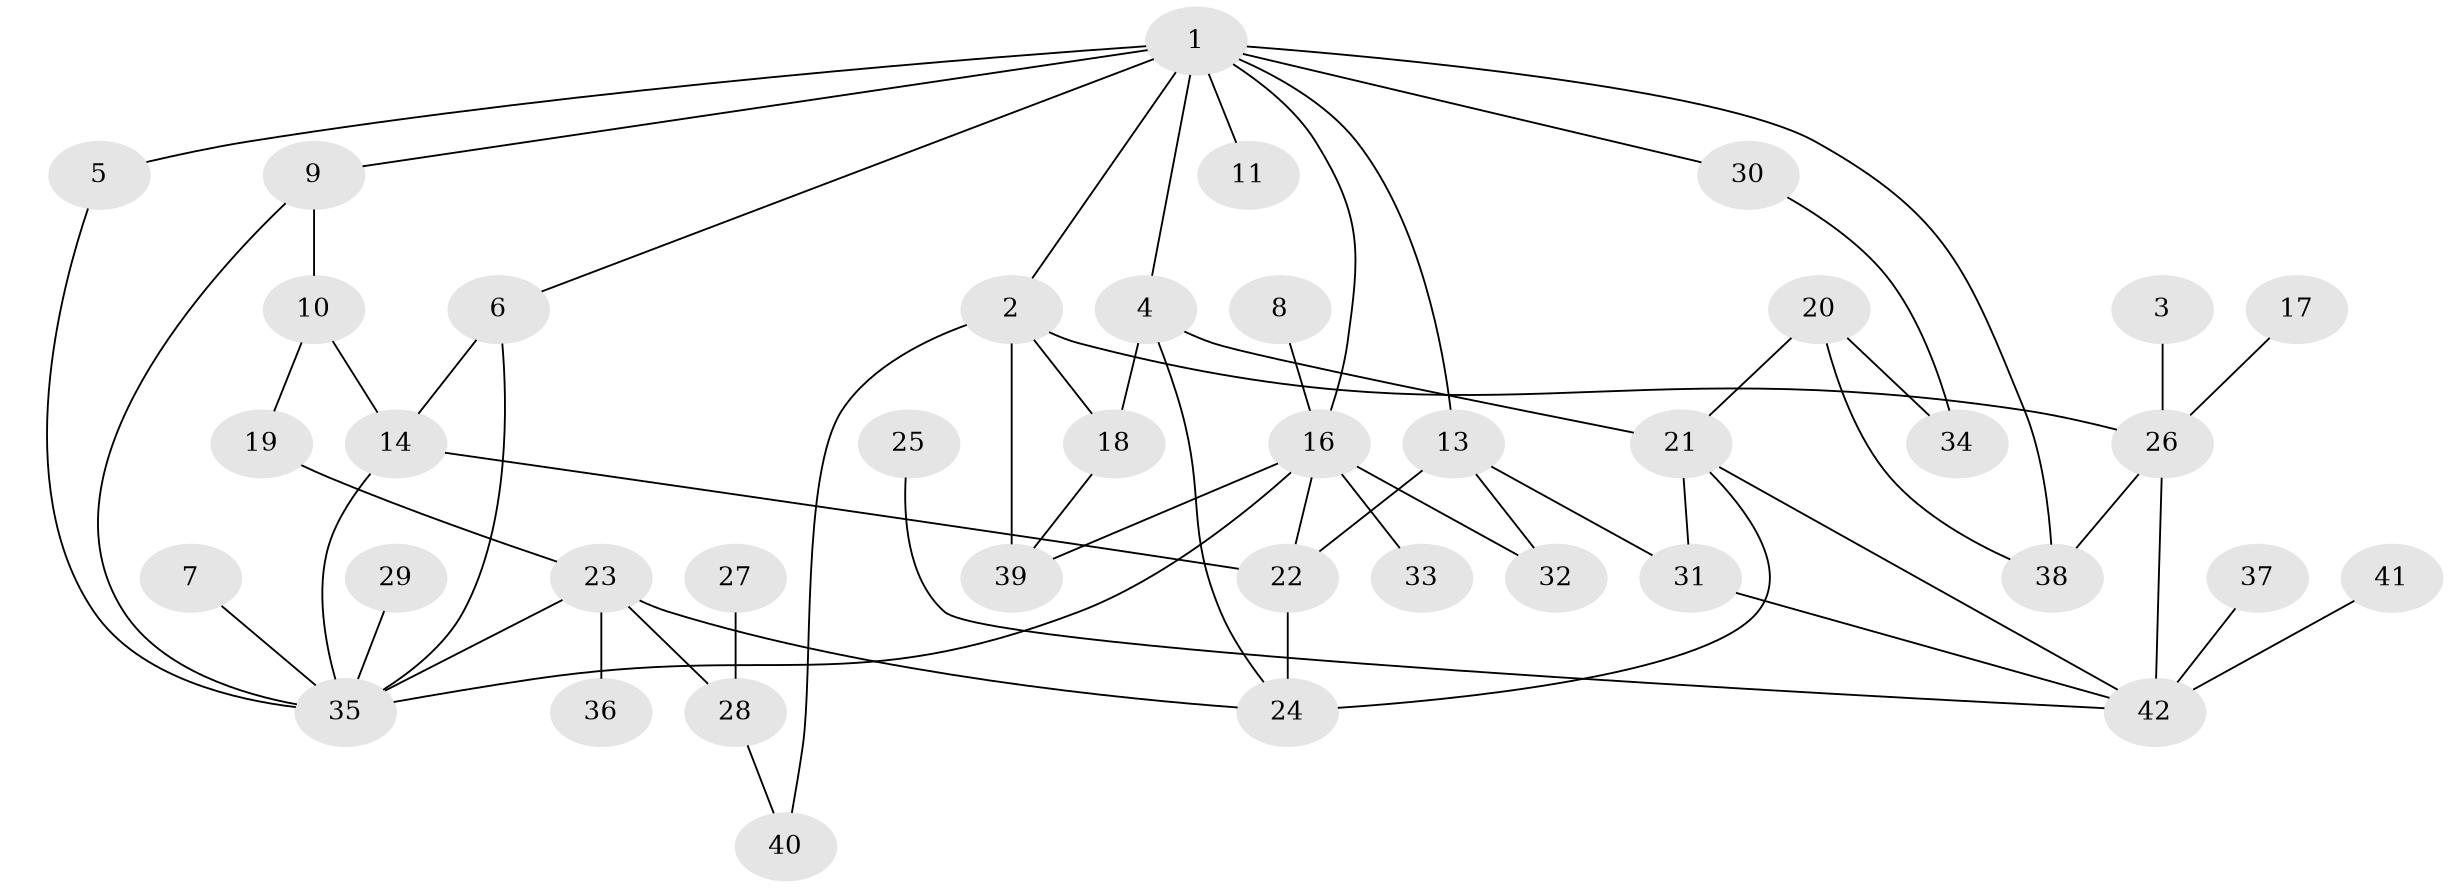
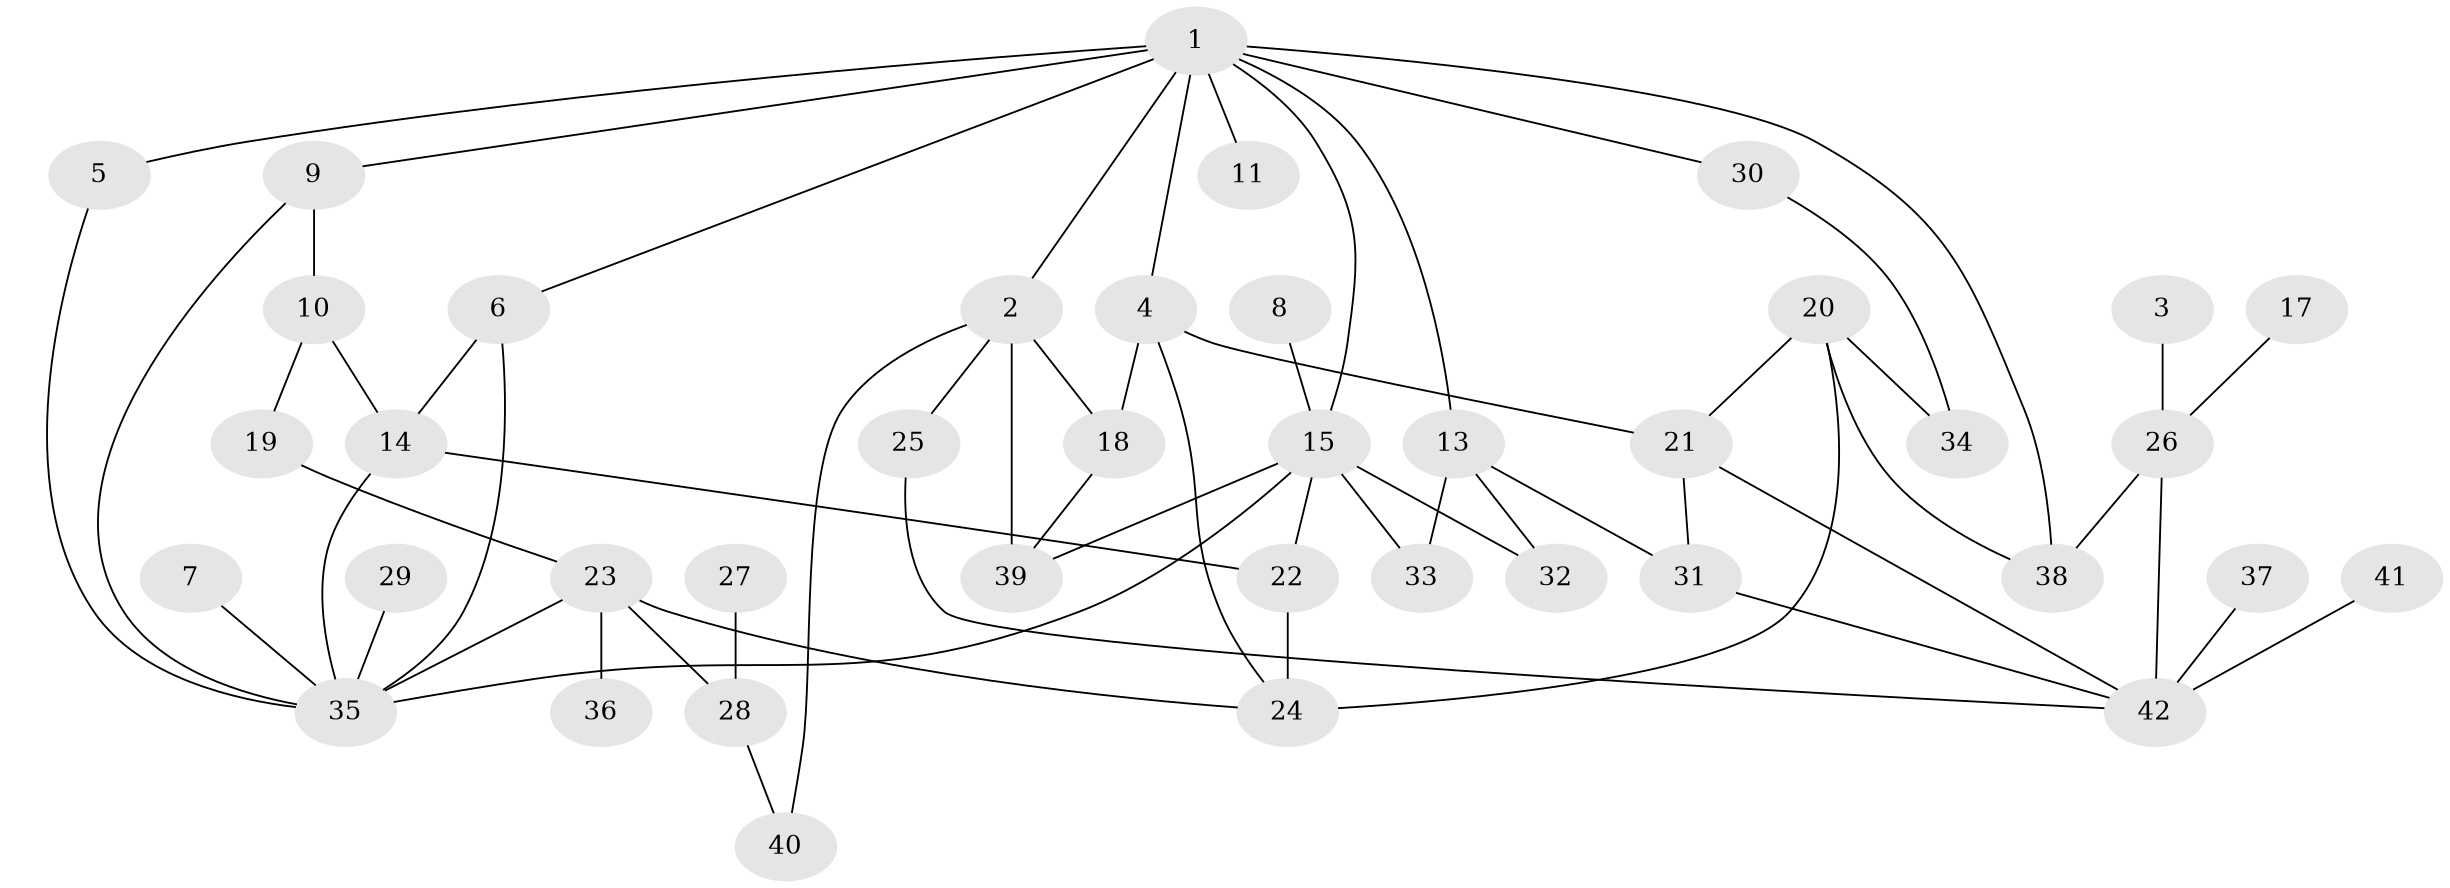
edge "2" -- "26": now "2" -- "25"
node "16": label "16" -> "15"
edge "13" -- "22": now "13" -- "33"
edge "21" -- "24": now "20" -- "24"
